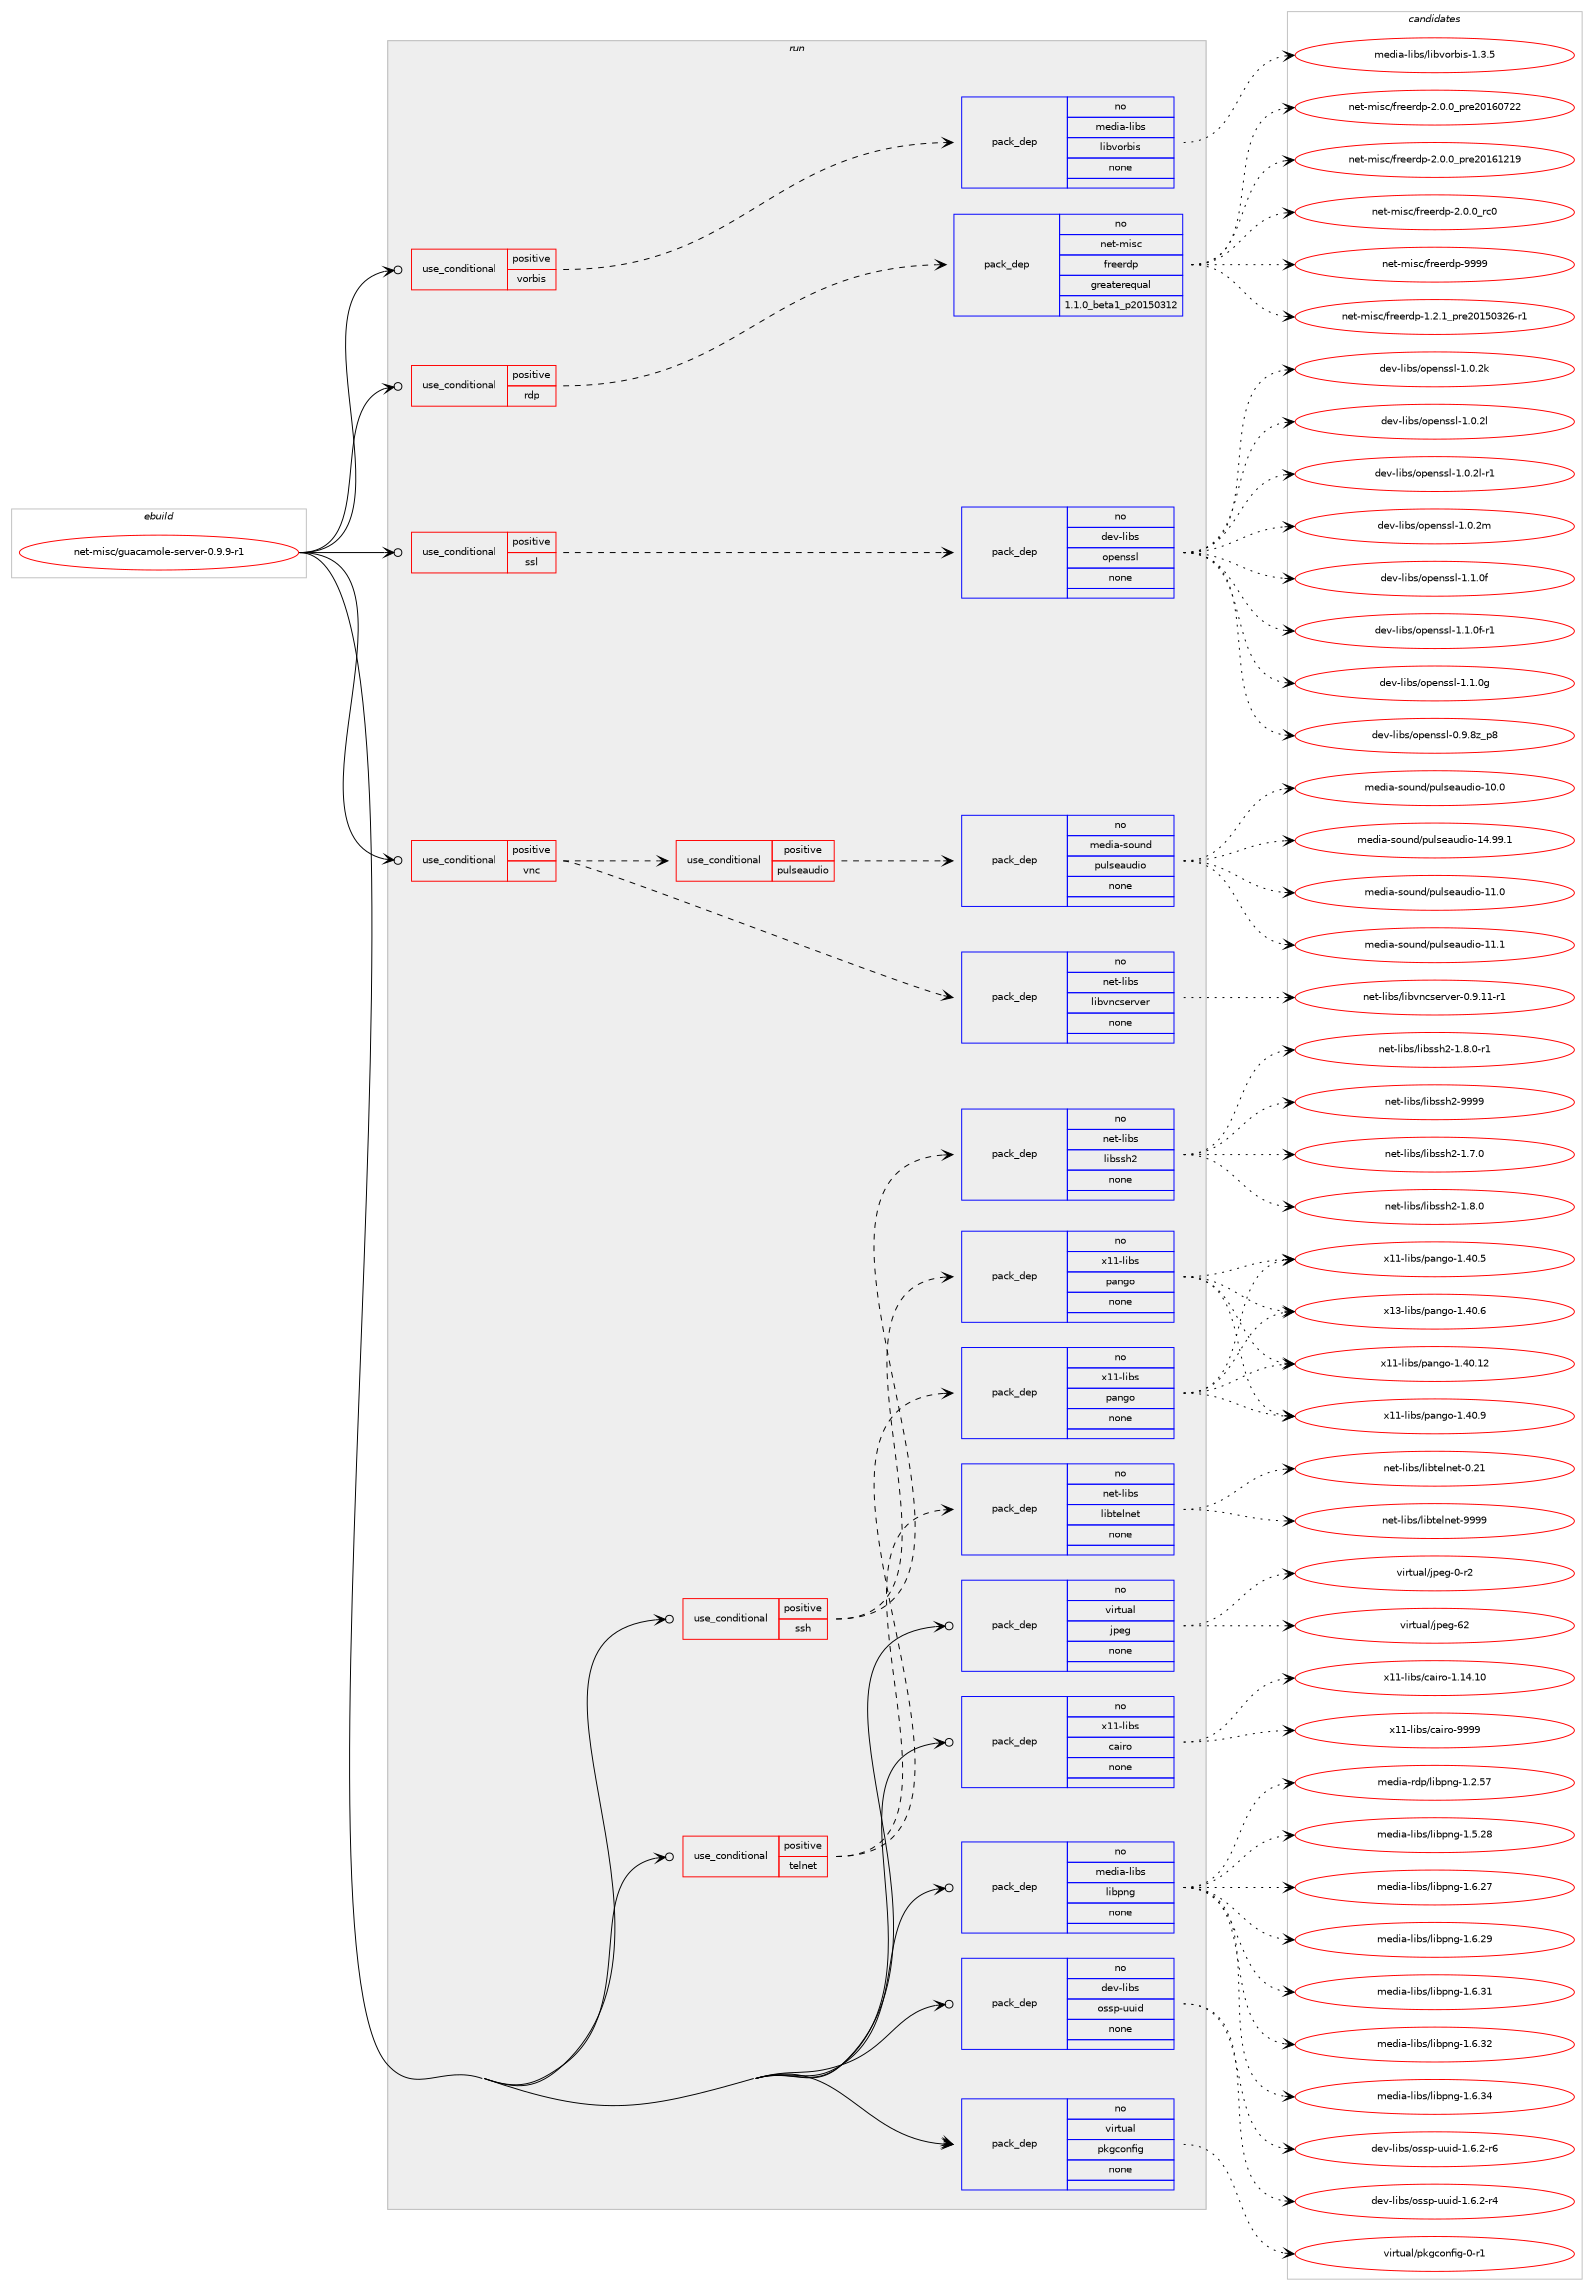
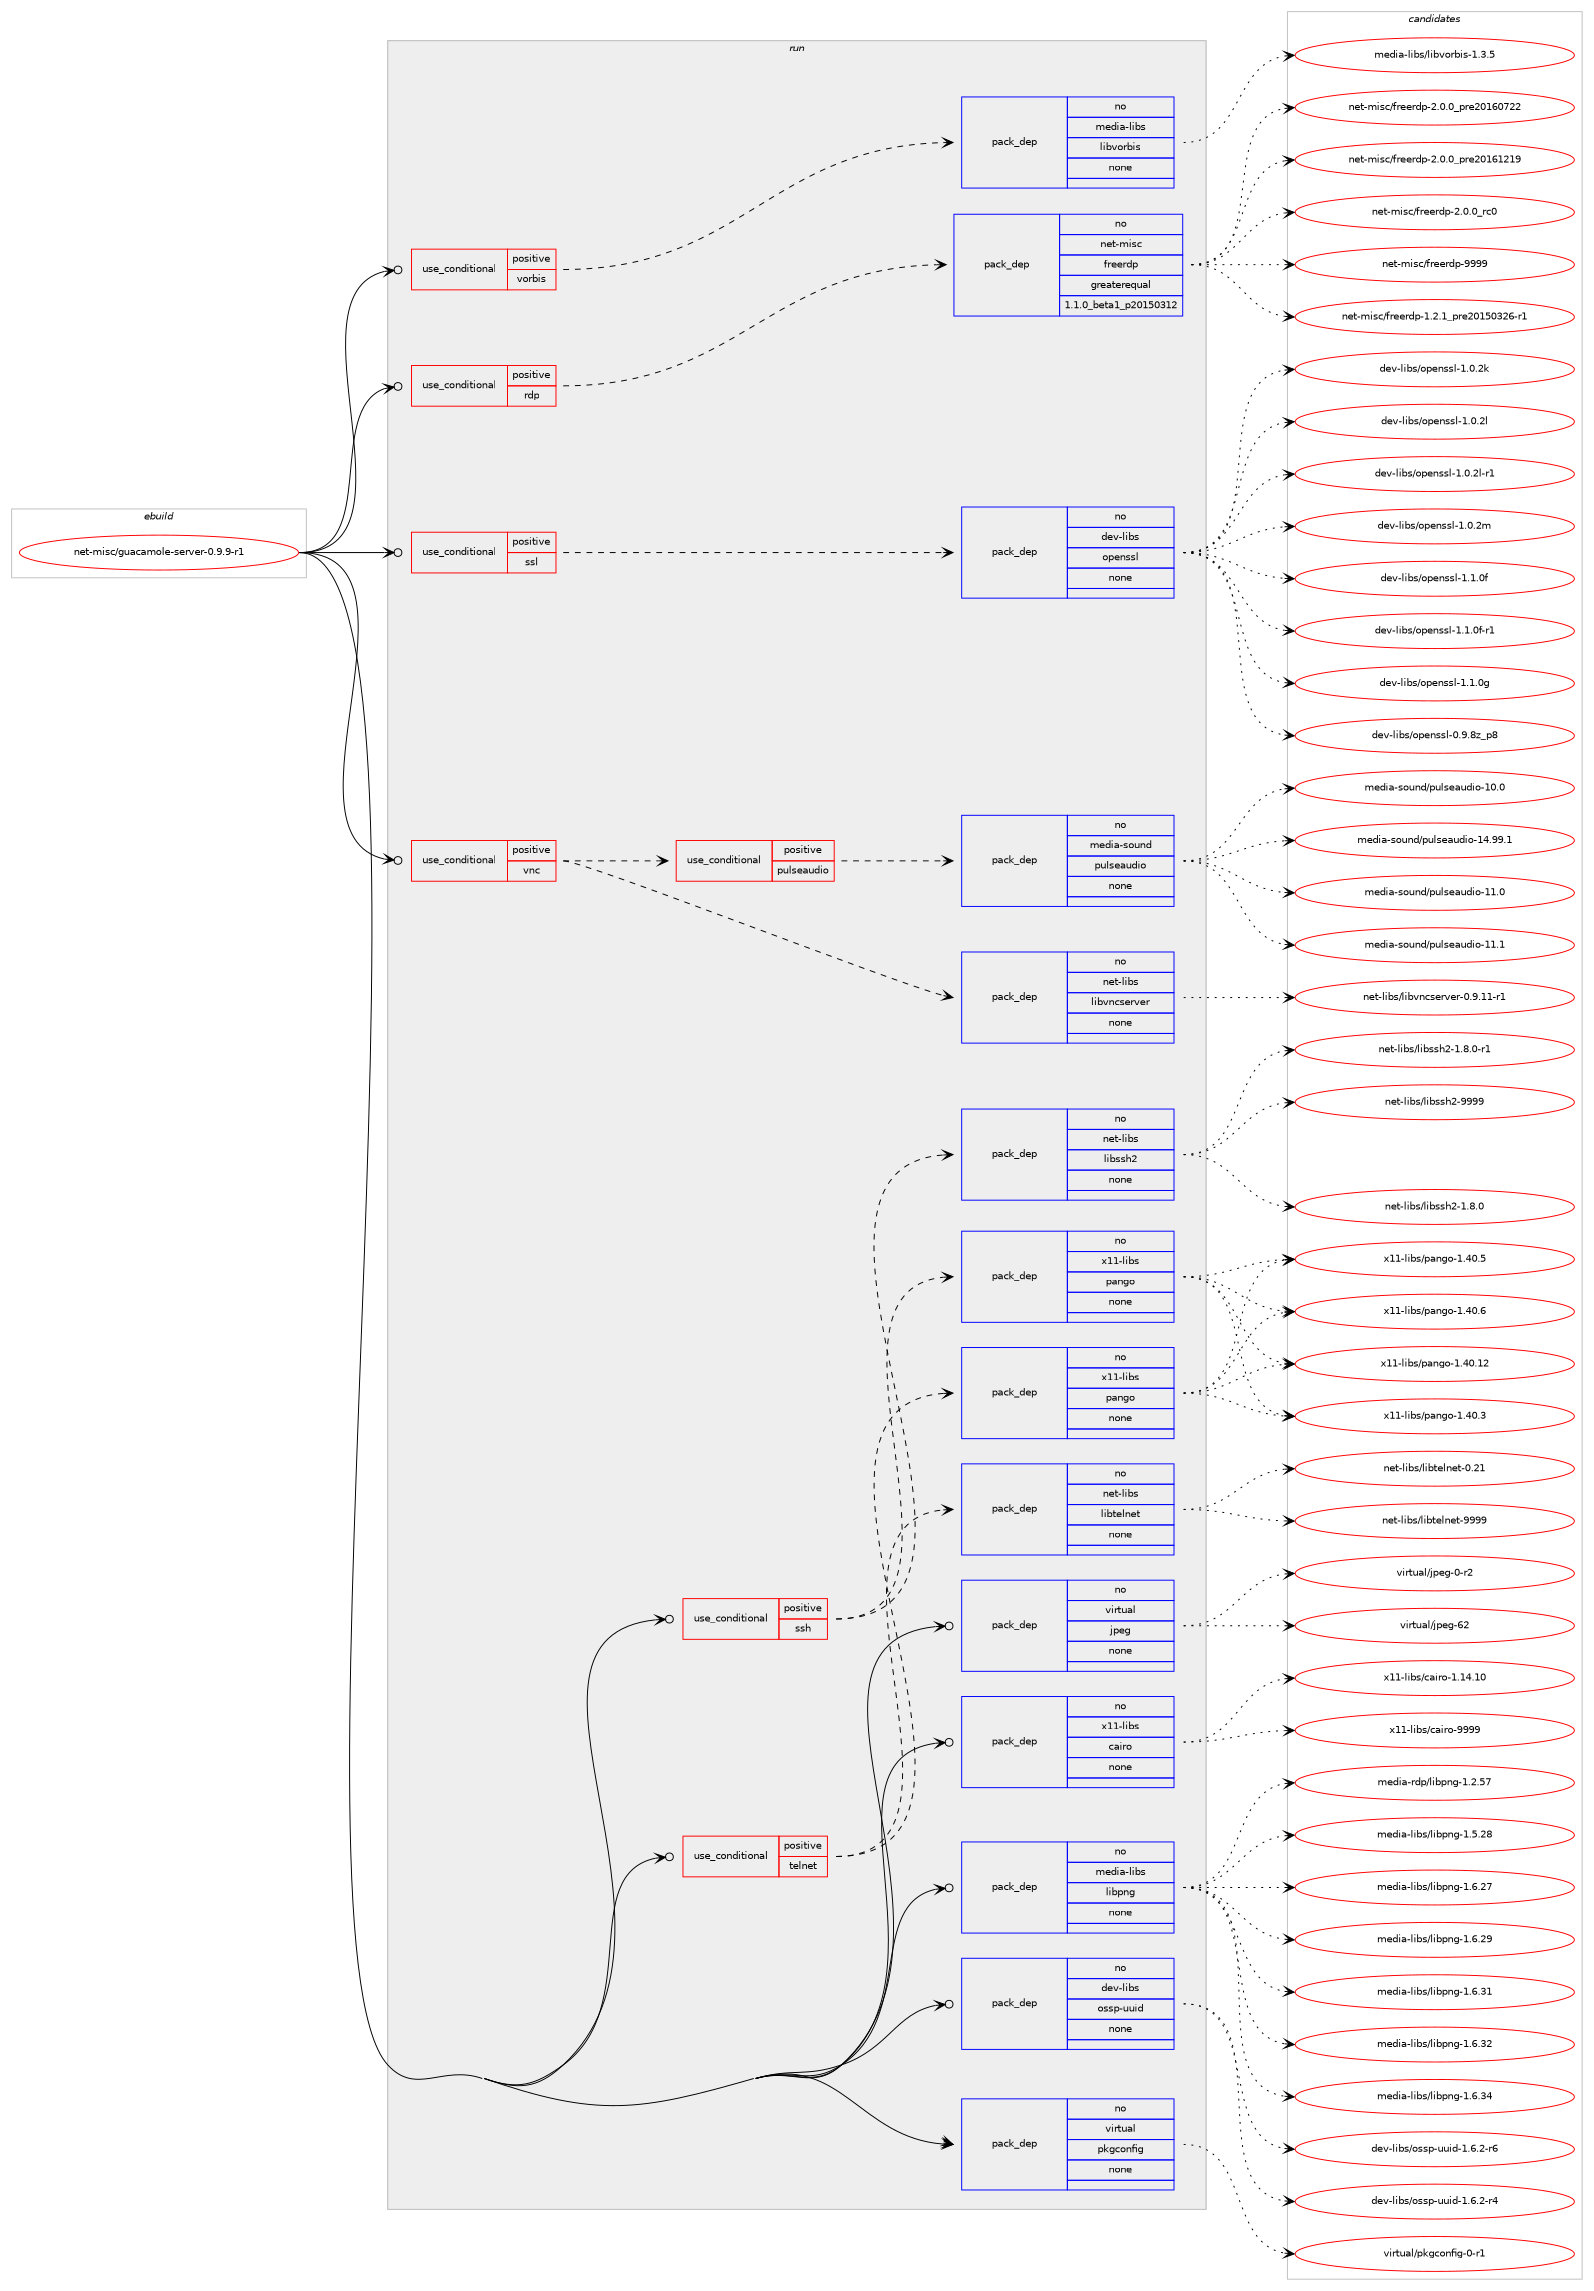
node "net-libs/libssh2-1.7.0": removed
node "x13-libs/pango-1.40.6": label "x13-libs/pango-1.40.6" -> "x11-libs/pango-1.40.6"
node "x11-libs/pango-1.40.9": label "x11-libs/pango-1.40.9" -> "x11-libs/pango-1.40.3"
